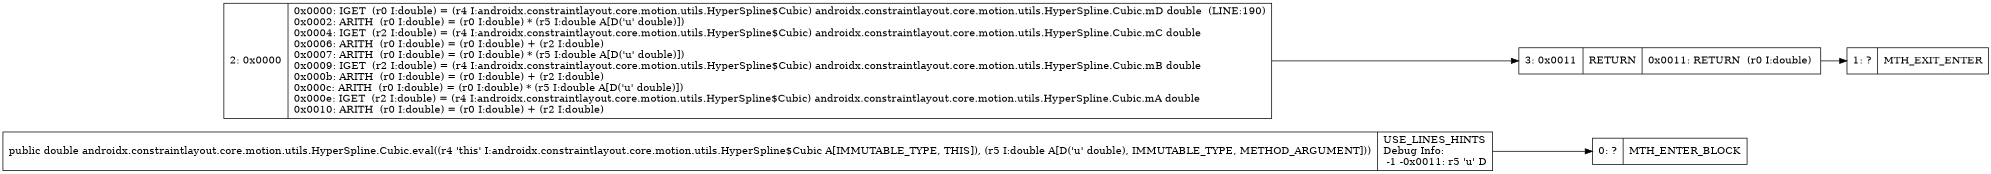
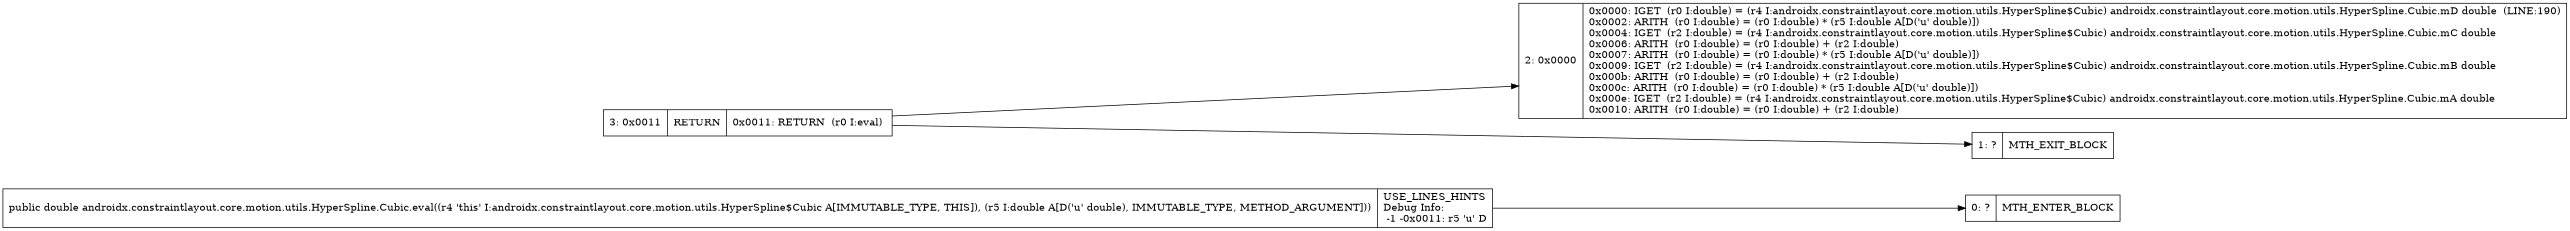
edge "2: 0x0000" -> "3: 0x0011": reversed
node "3: 0x0011": text "0x0011: RETURN  (r0 I:double)" -> "0x0011: RETURN  (r0 I:eval)"
node "1: ?": text "MTH_EXIT_ENTER" -> "MTH_EXIT_BLOCK"
